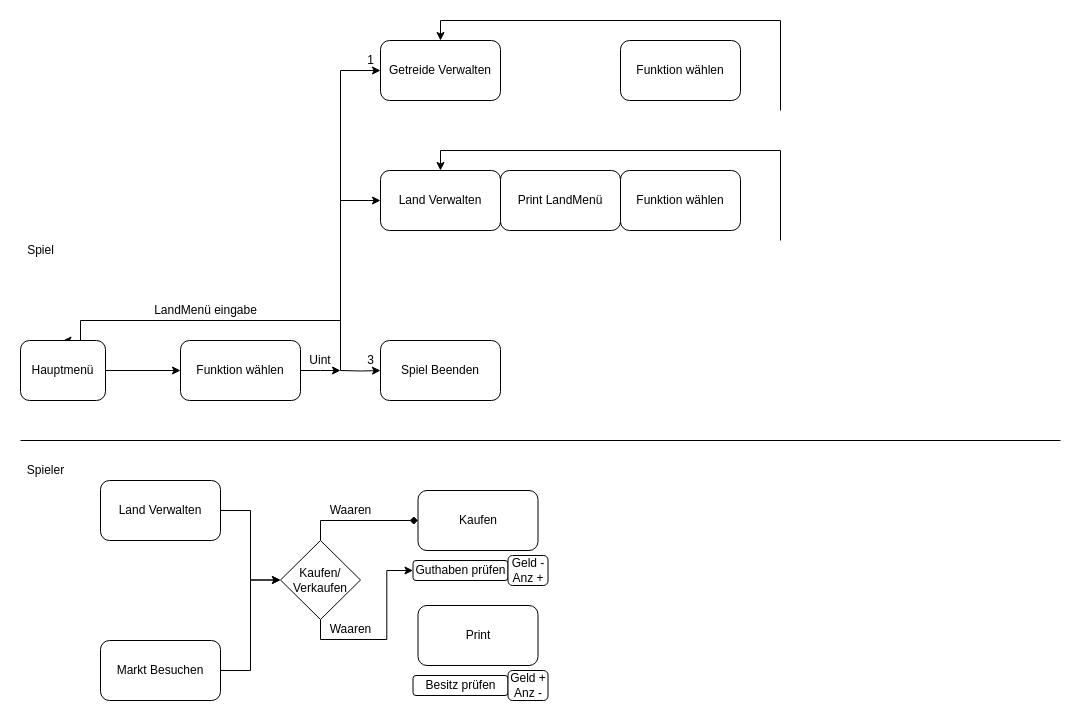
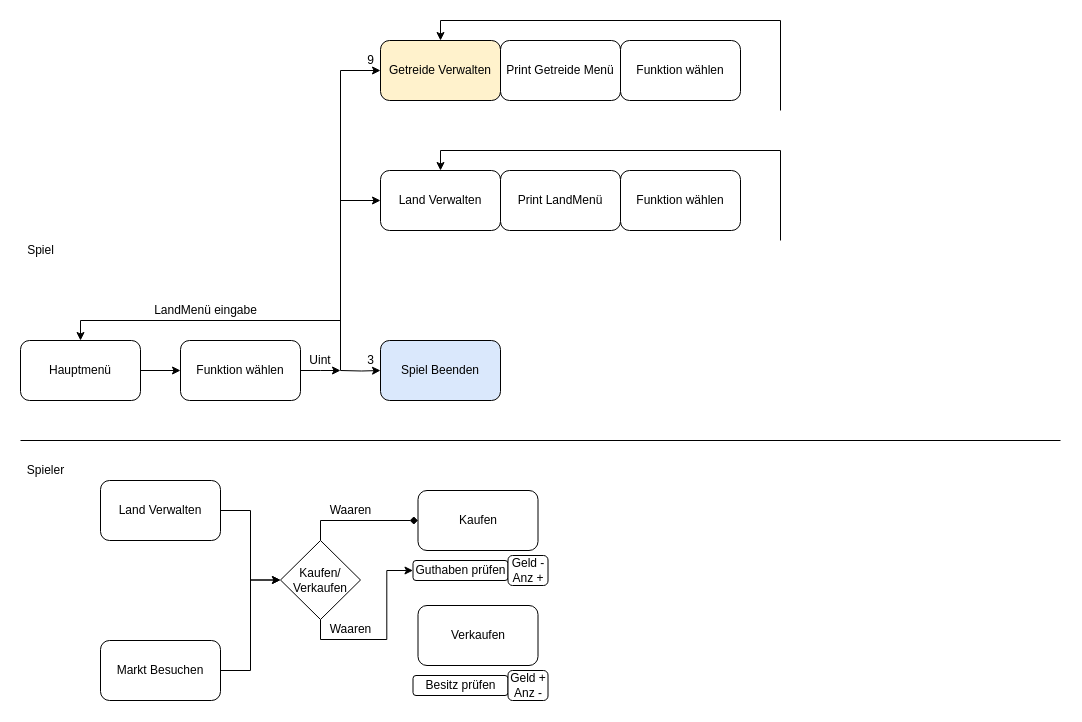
node "1": label "1" -> "9"
node "Getreide Verwalten": fillcolor #ffffff -> #fff2cc
node "Print Getreide Menü": added
node "Hauptmenü": size 85x60 -> 120x60
node "Spiel Beenden": fillcolor #ffffff -> #dae8fc
node "Print": label "Print" -> "Verkaufen"
